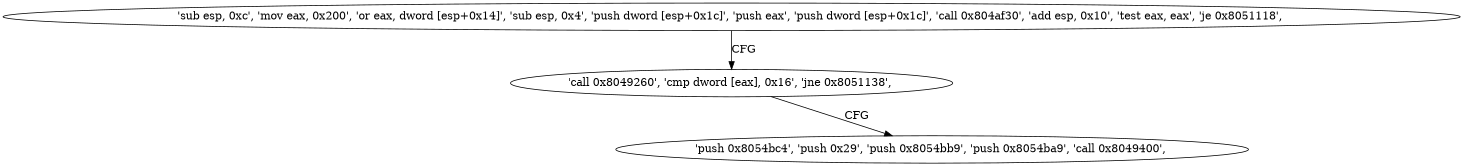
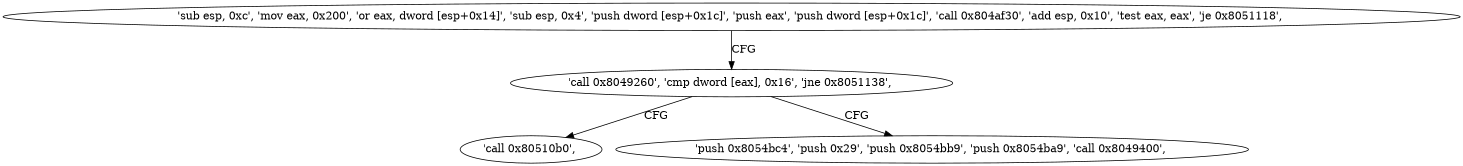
node "'call 0x80510b0',": added
